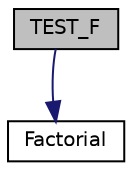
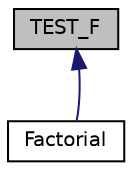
edge "TEST_F" -> "Factorial": reversed
